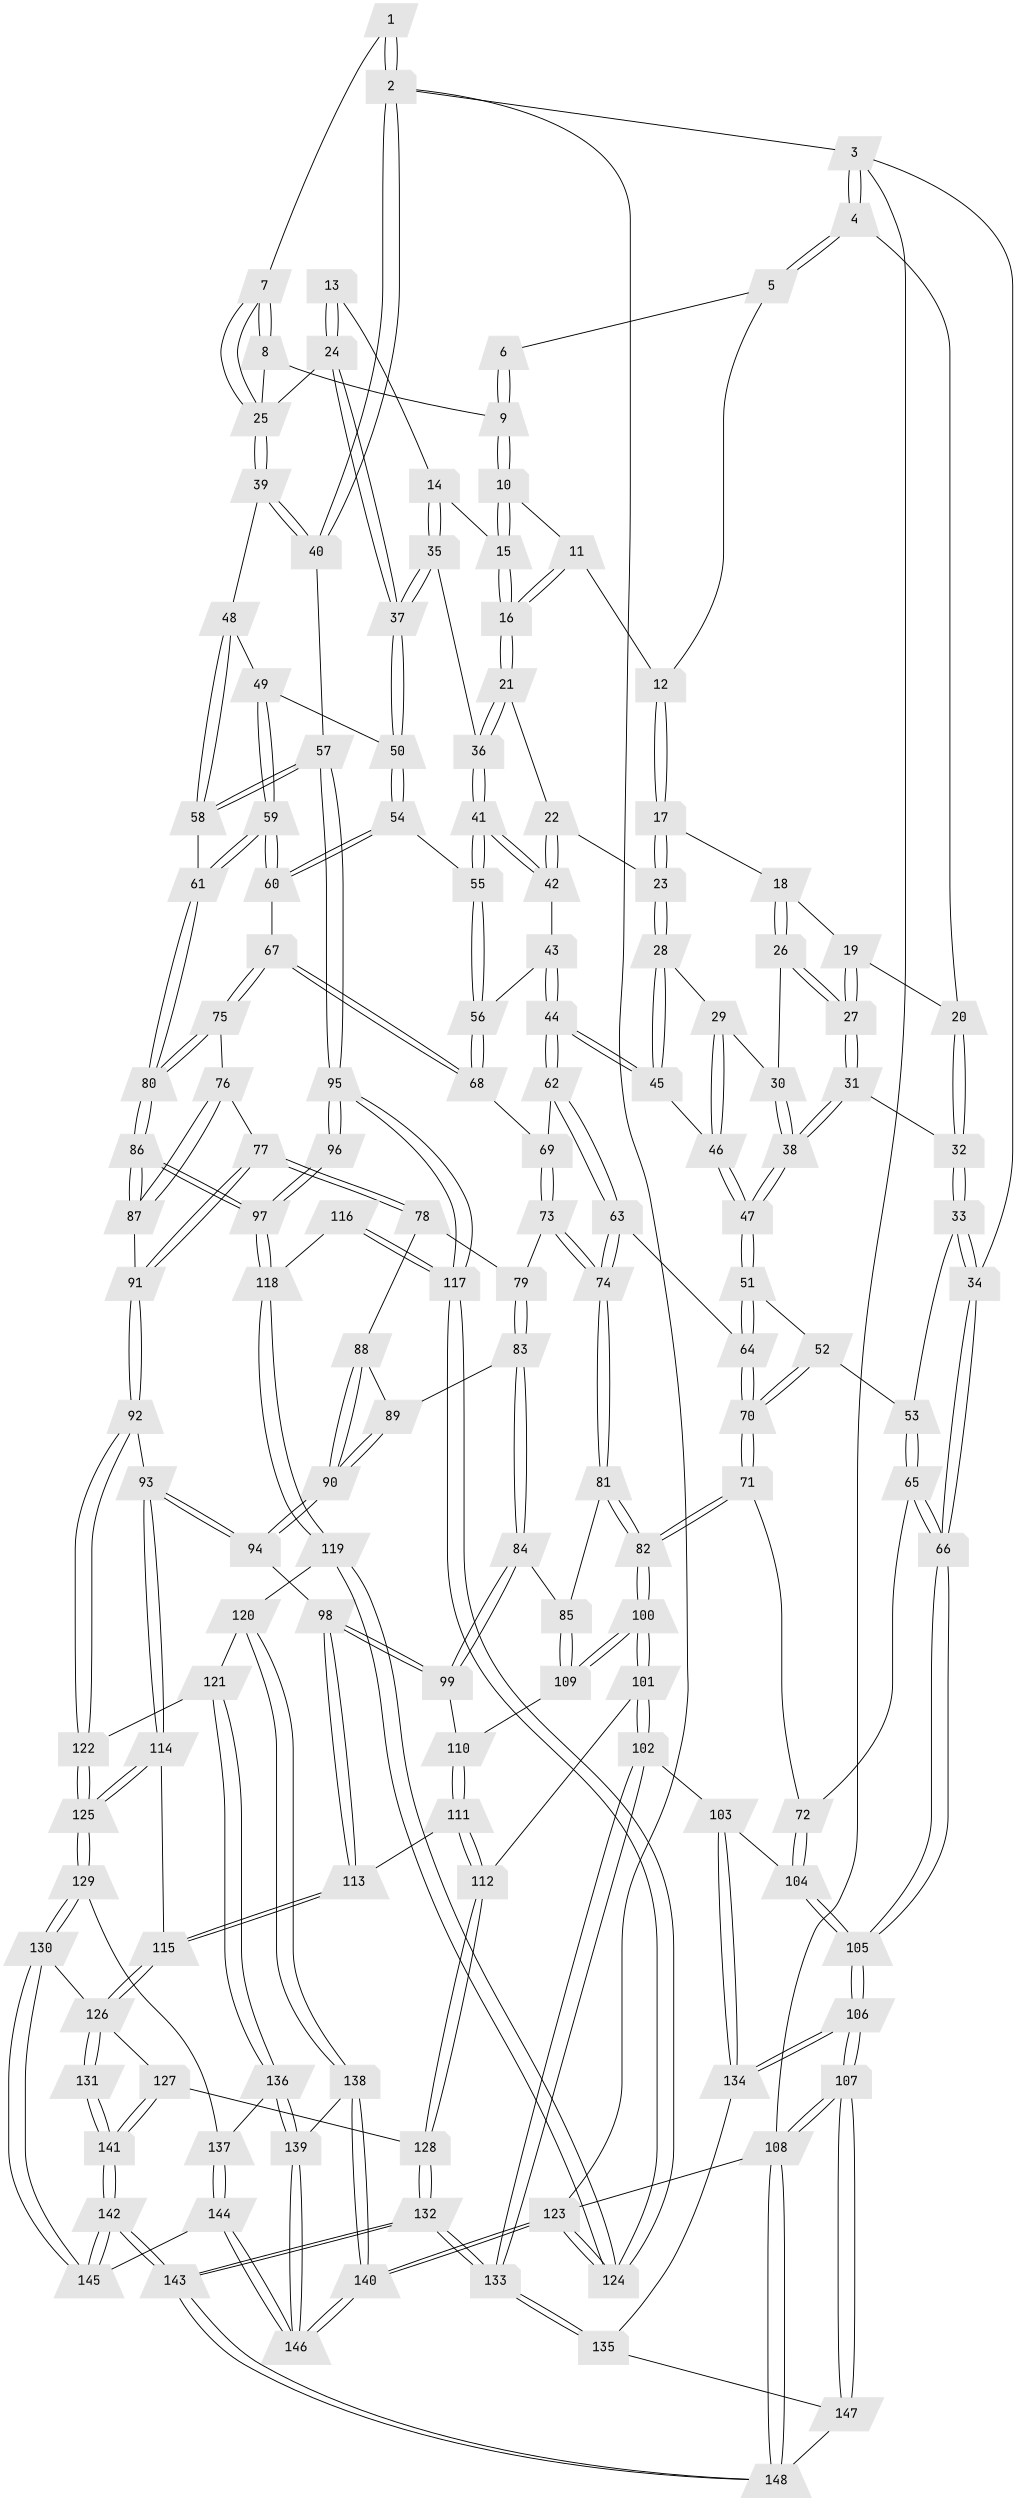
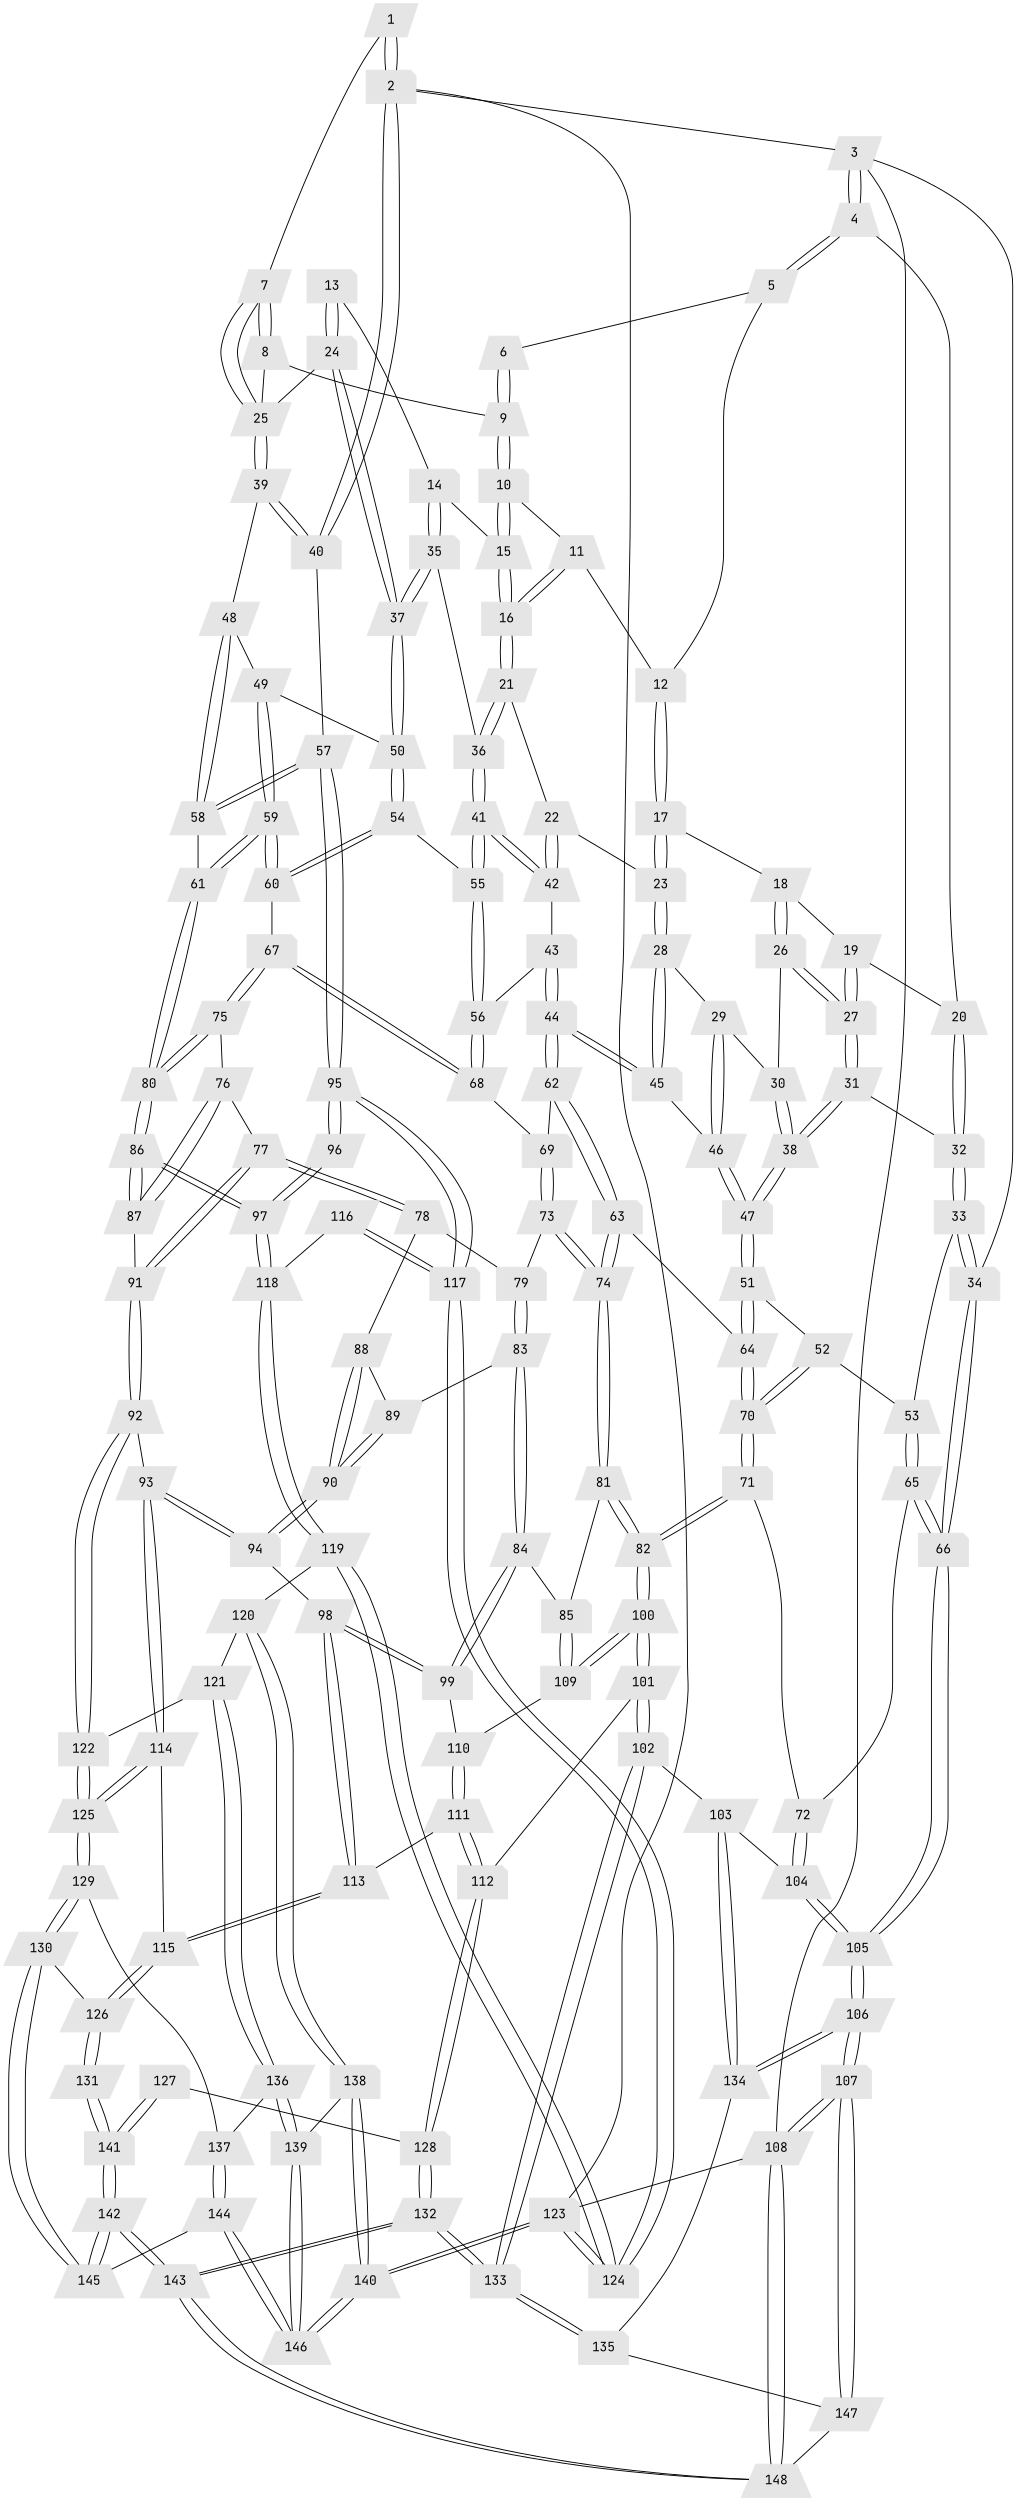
edge "126" -- "127": removed
